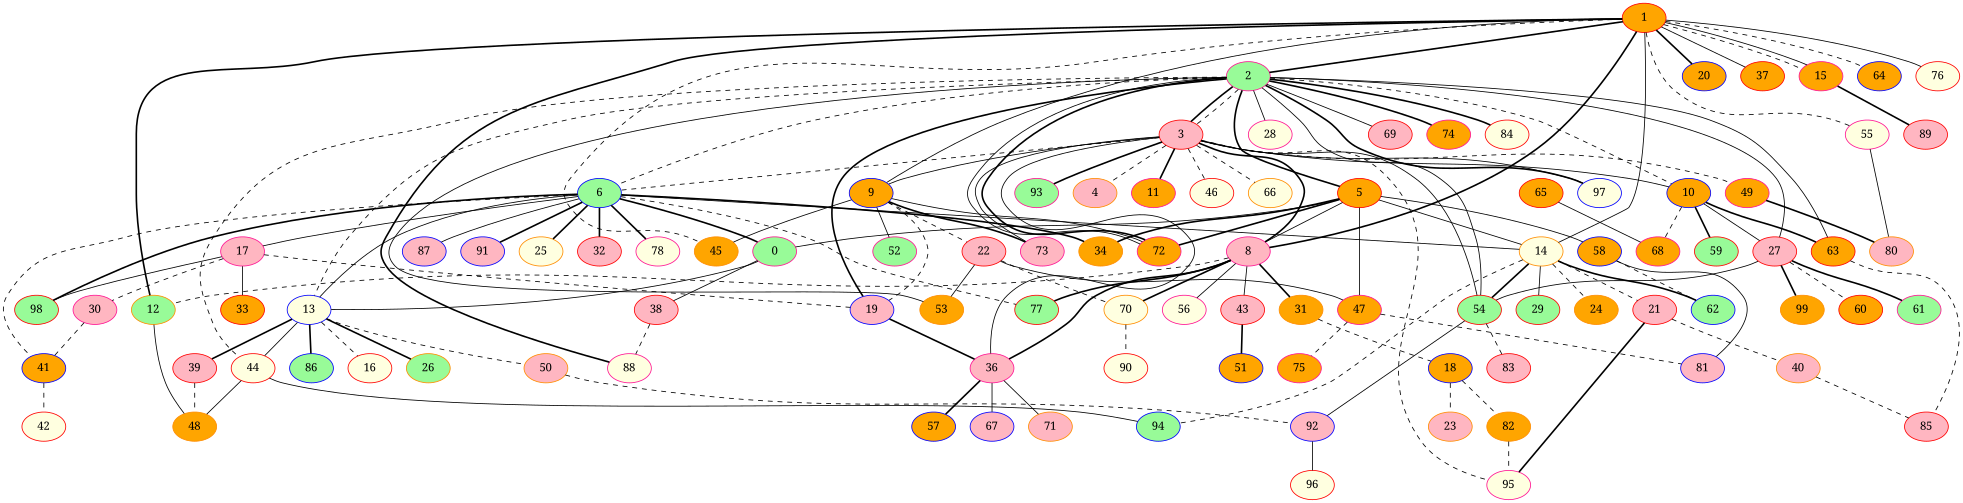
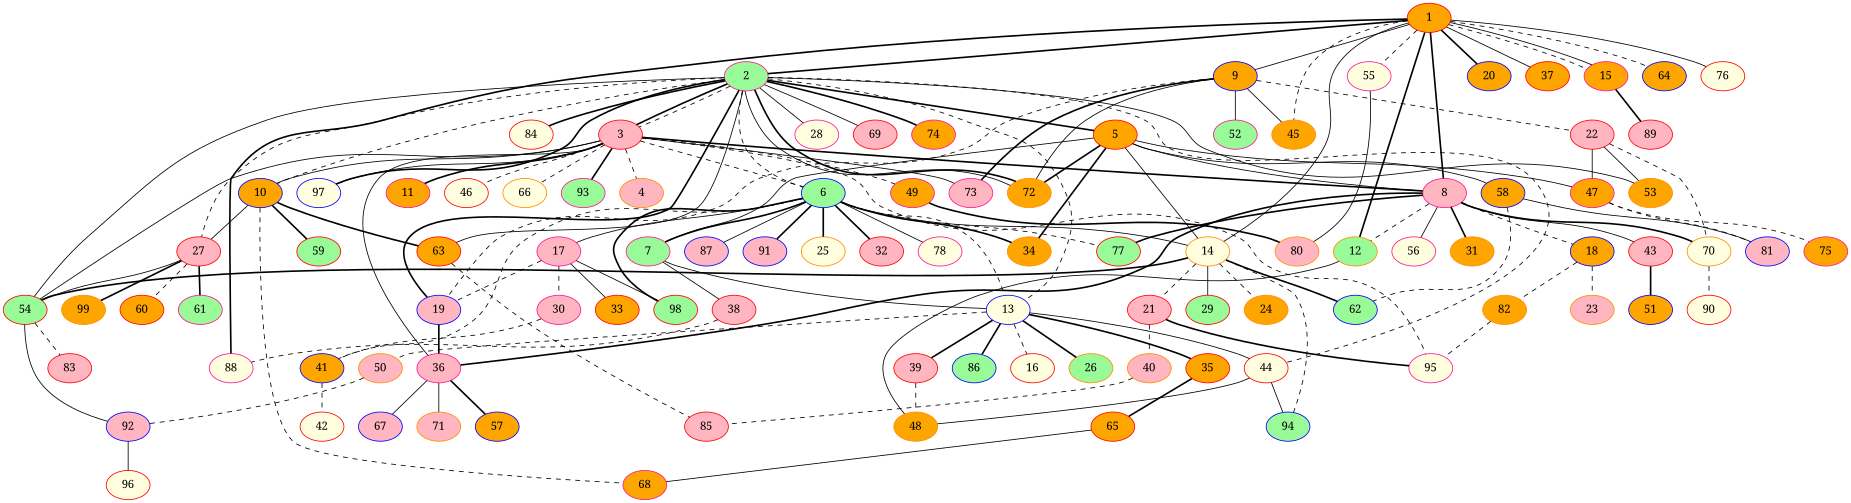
edge "2" -- "27": style solid -> dashed
edge "3" -- "9": removed
edge "6" -- "78": style bold -> solid
edge "6" -- "13": style solid -> dashed
node "0": label "0" -> "7"
node "72": color deeppink -> darkorange
edge "31" -- "18": now "8" -- "18"
node "35": added
